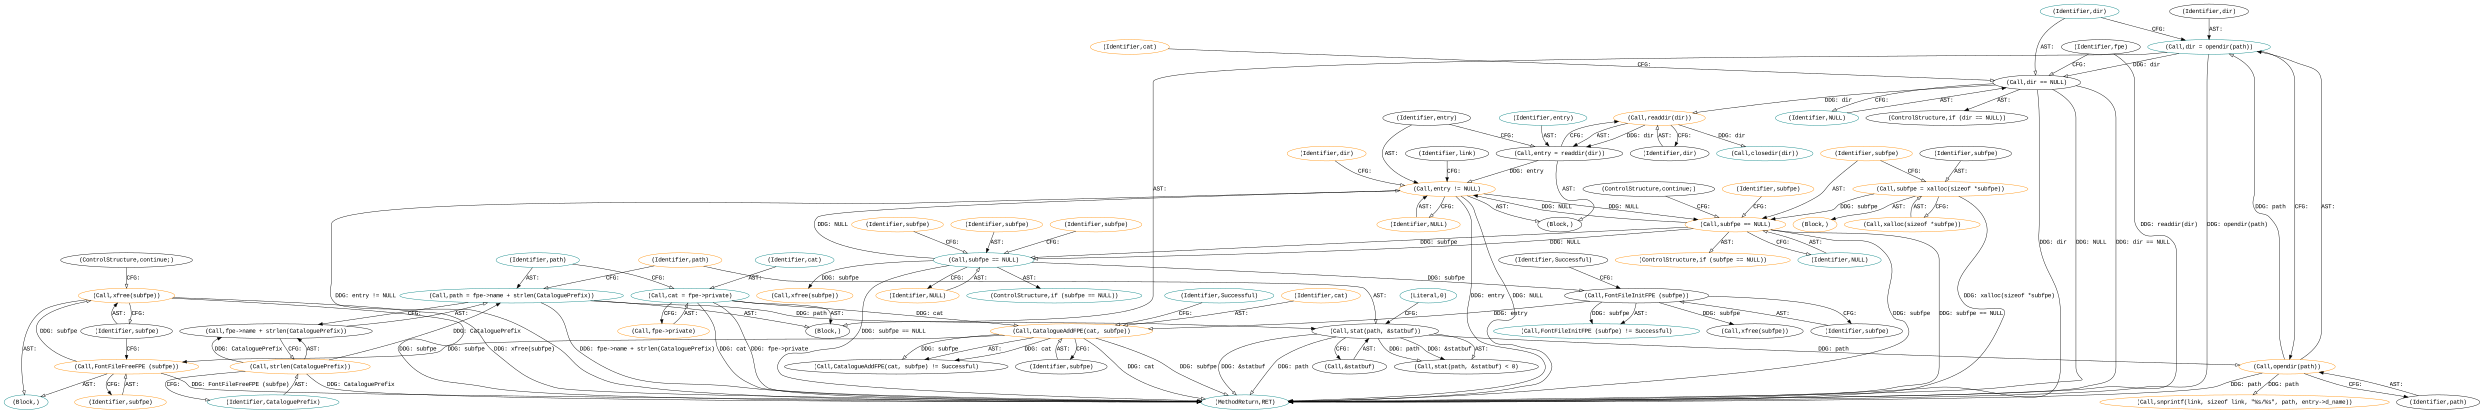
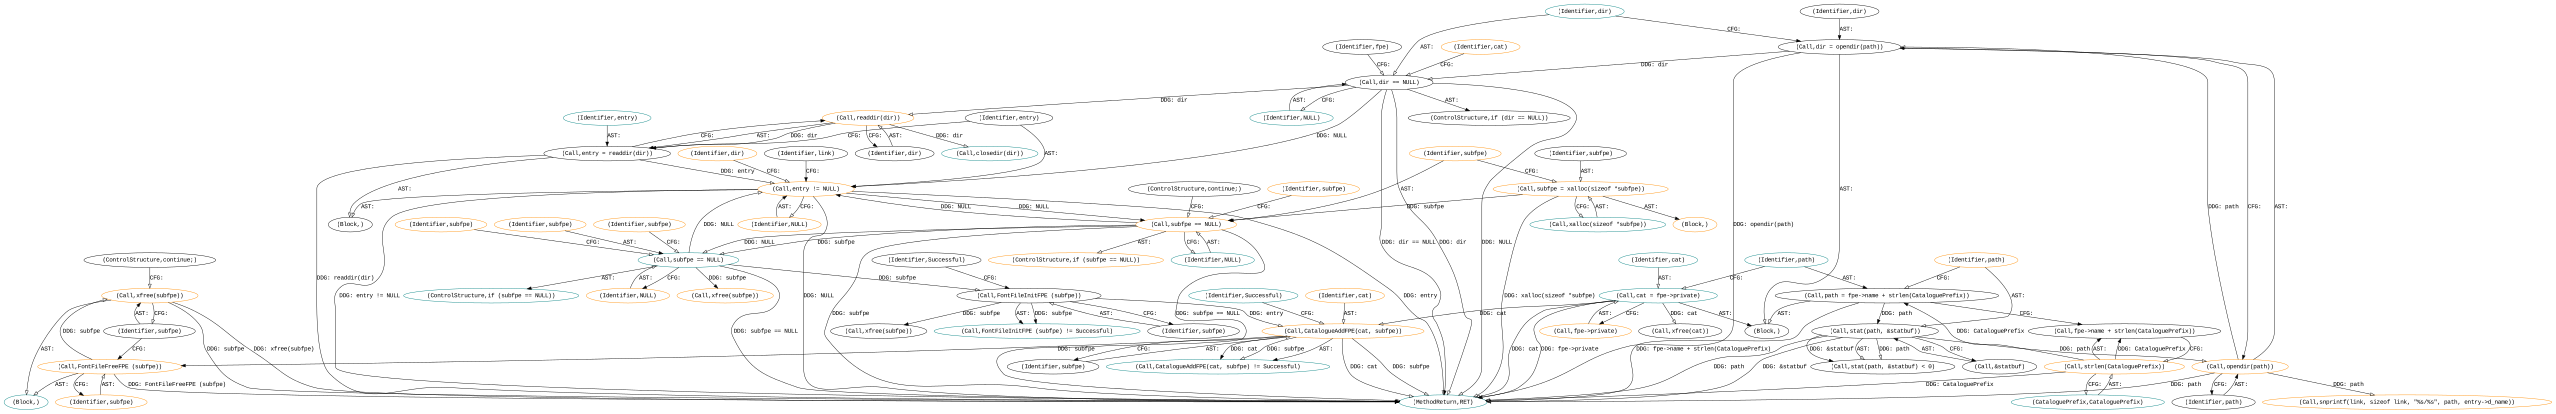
node "(Call,dir = opendir(path))": color teal -> black
edge "(Call,dir == NULL)" -> "(Call,entry != NULL)": added, label "DDG: NULL"
node "(Call,xalloc(sizeof *subfpe))": color darkorange -> teal
node "(Call,path = fpe->name + strlen(CataloguePrefix))": color teal -> black
node "(Literal,0)": removed
edge "(Call,fpe->name + strlen(CataloguePrefix))" -> "(Call,path = fpe->name + strlen(CataloguePrefix))": removed, label "AST:"
node "(Call,xfree(cat))": added
node "(Call,CatalogueAddFPE(cat, subfpe) != Successful)": color black -> teal
edge "(Identifier,fpe)" -> "(MethodReturn,RET)": now "(Call,entry = readdir(dir))" -> "(MethodReturn,RET)"
node "(Identifier,CataloguePrefix)": label "(Identifier,CataloguePrefix)" -> "(CataloguePrefix,CataloguePrefix)"
